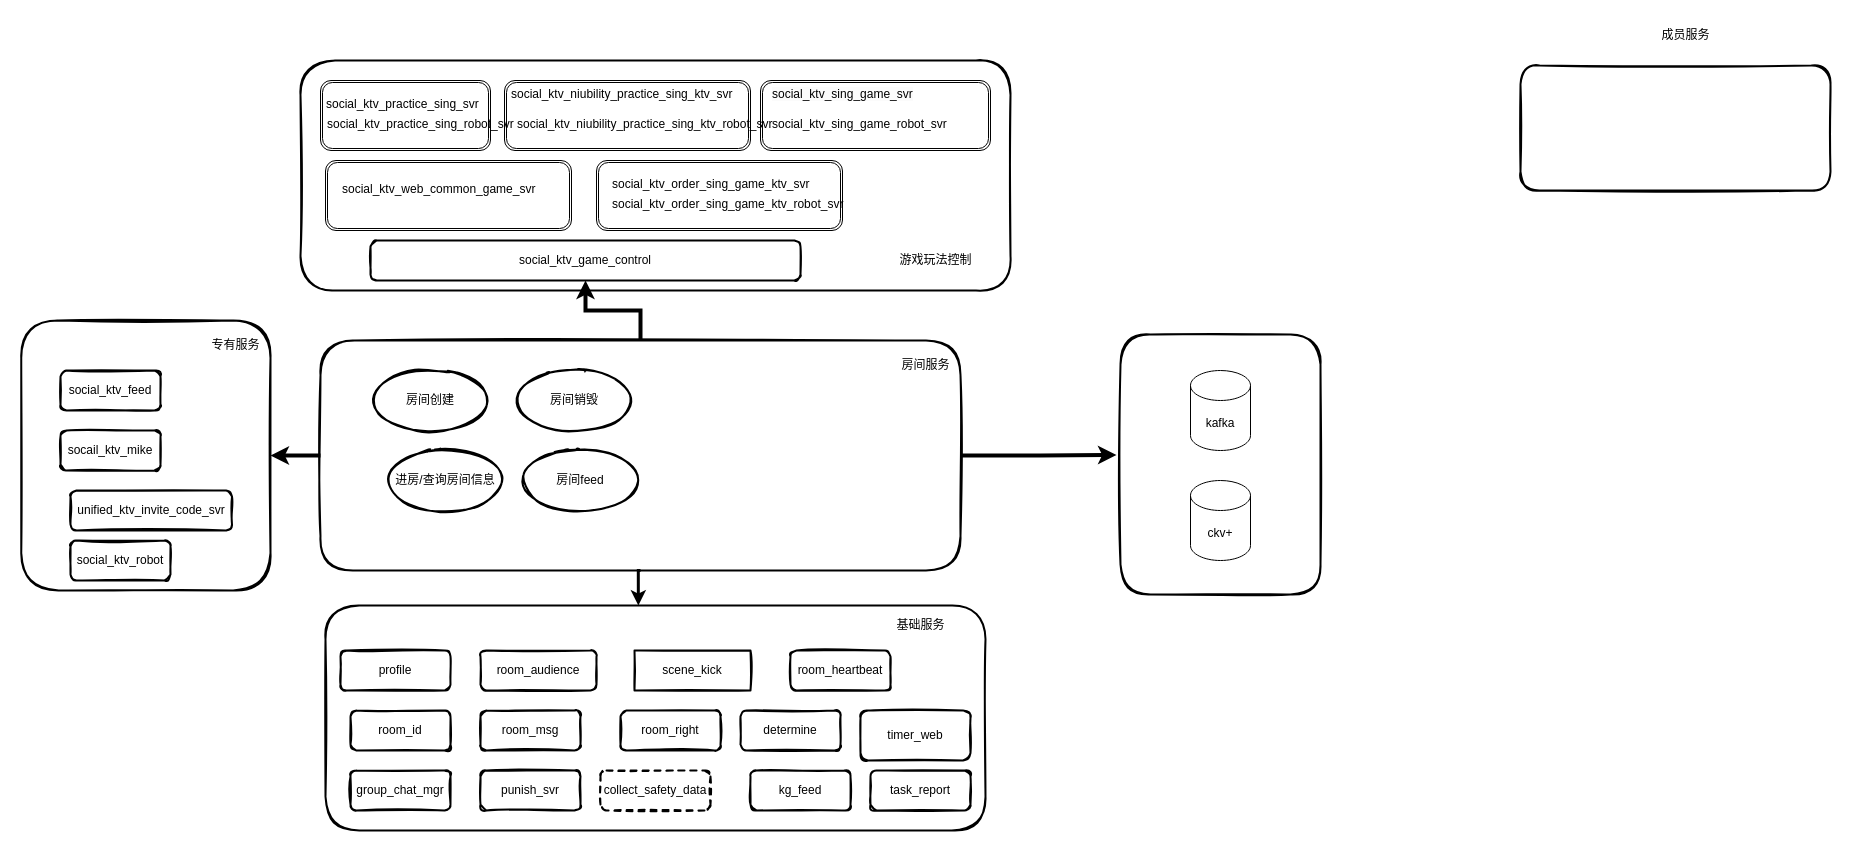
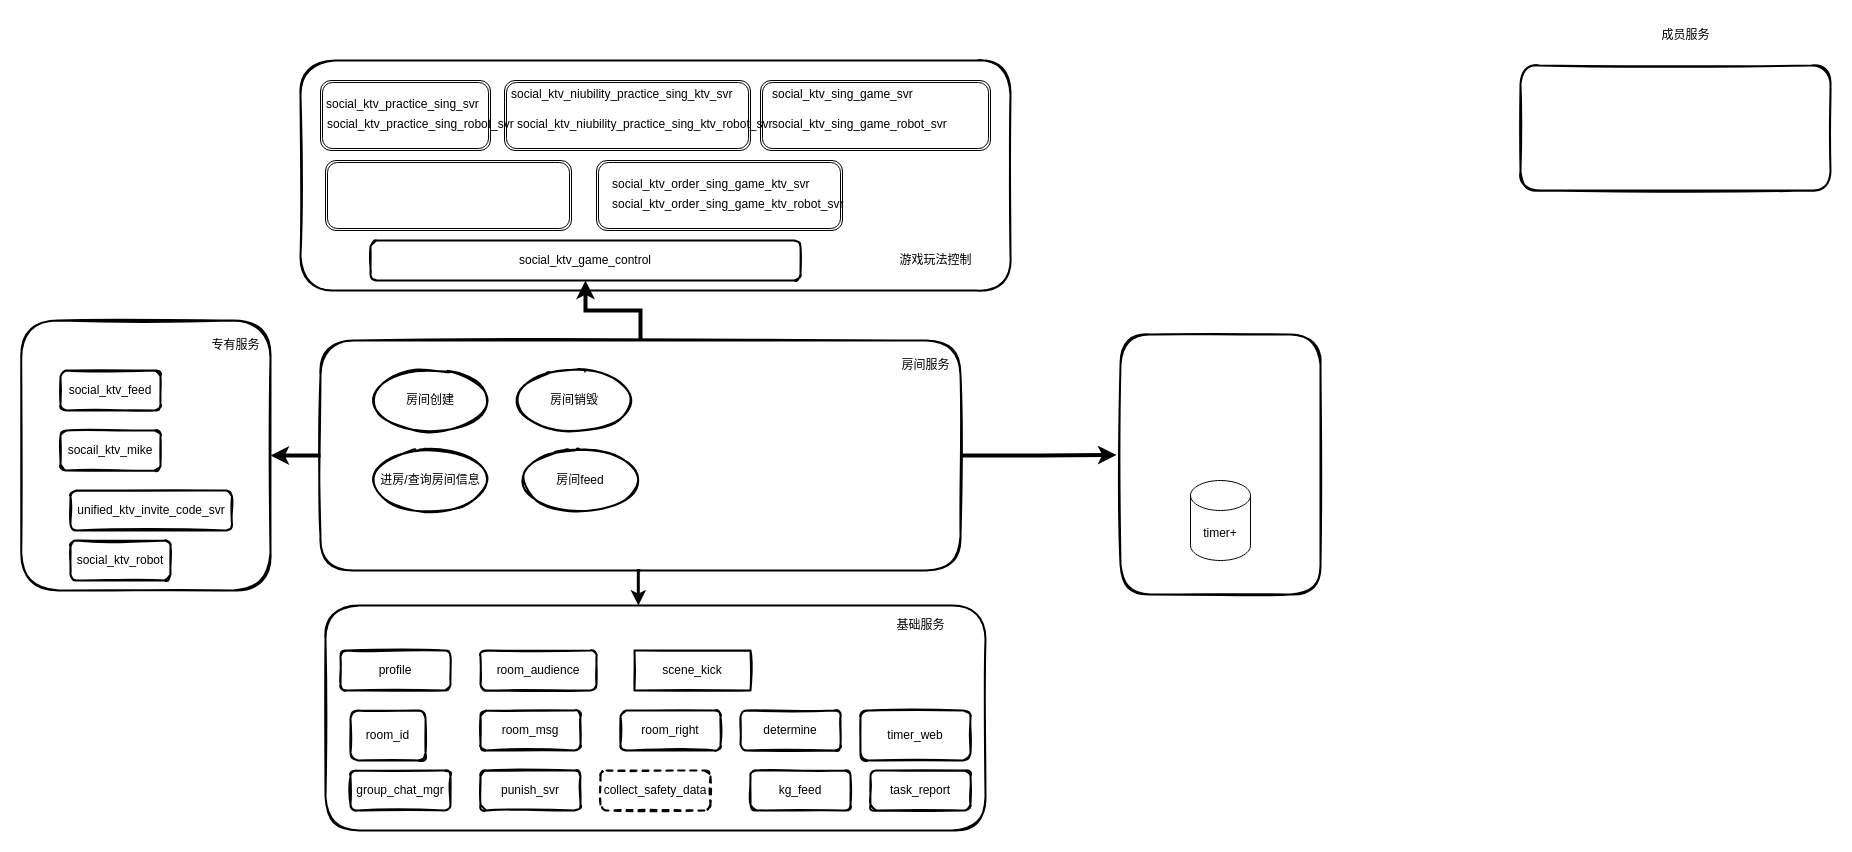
node "social_ktv_web_common_game_svr": removed
node "kafka": removed
node "进房/查询房间信息": moved (446, 481) -> (431, 481)
node "ckv+": label "ckv+" -> "timer+"
node "room_heartbeat": removed
node "room_id": size 100x40 -> 75x50
